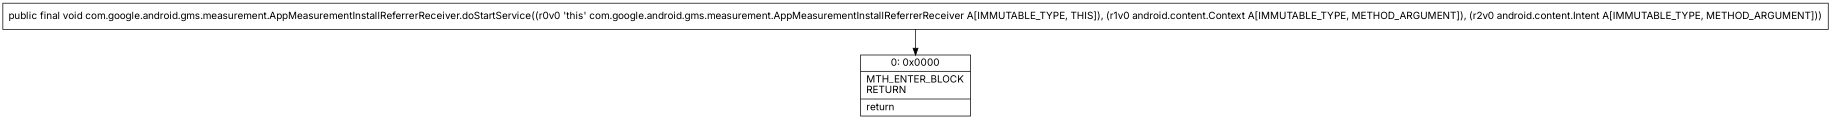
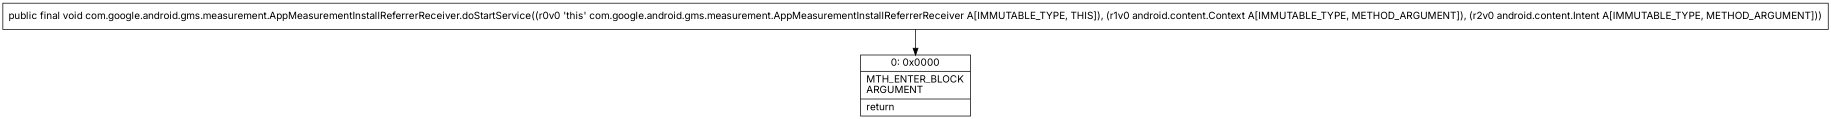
node "0: 0x0000": text "RETURN" -> "ARGUMENT"
